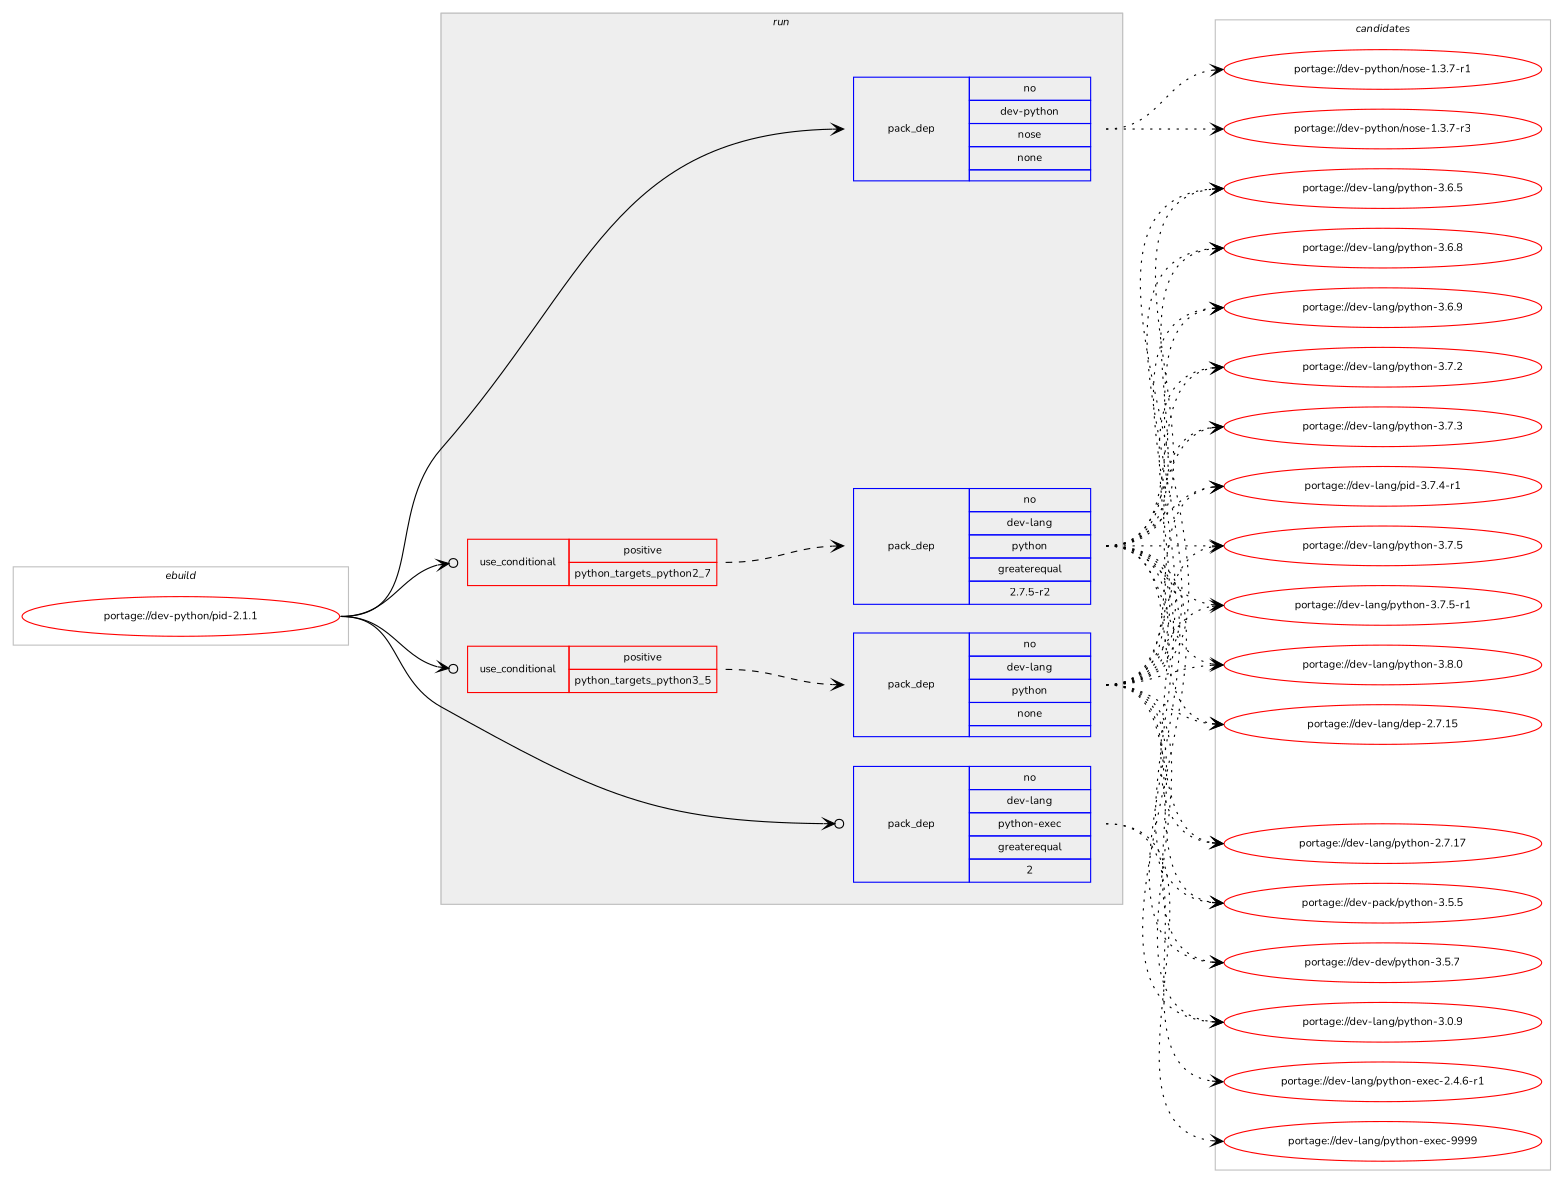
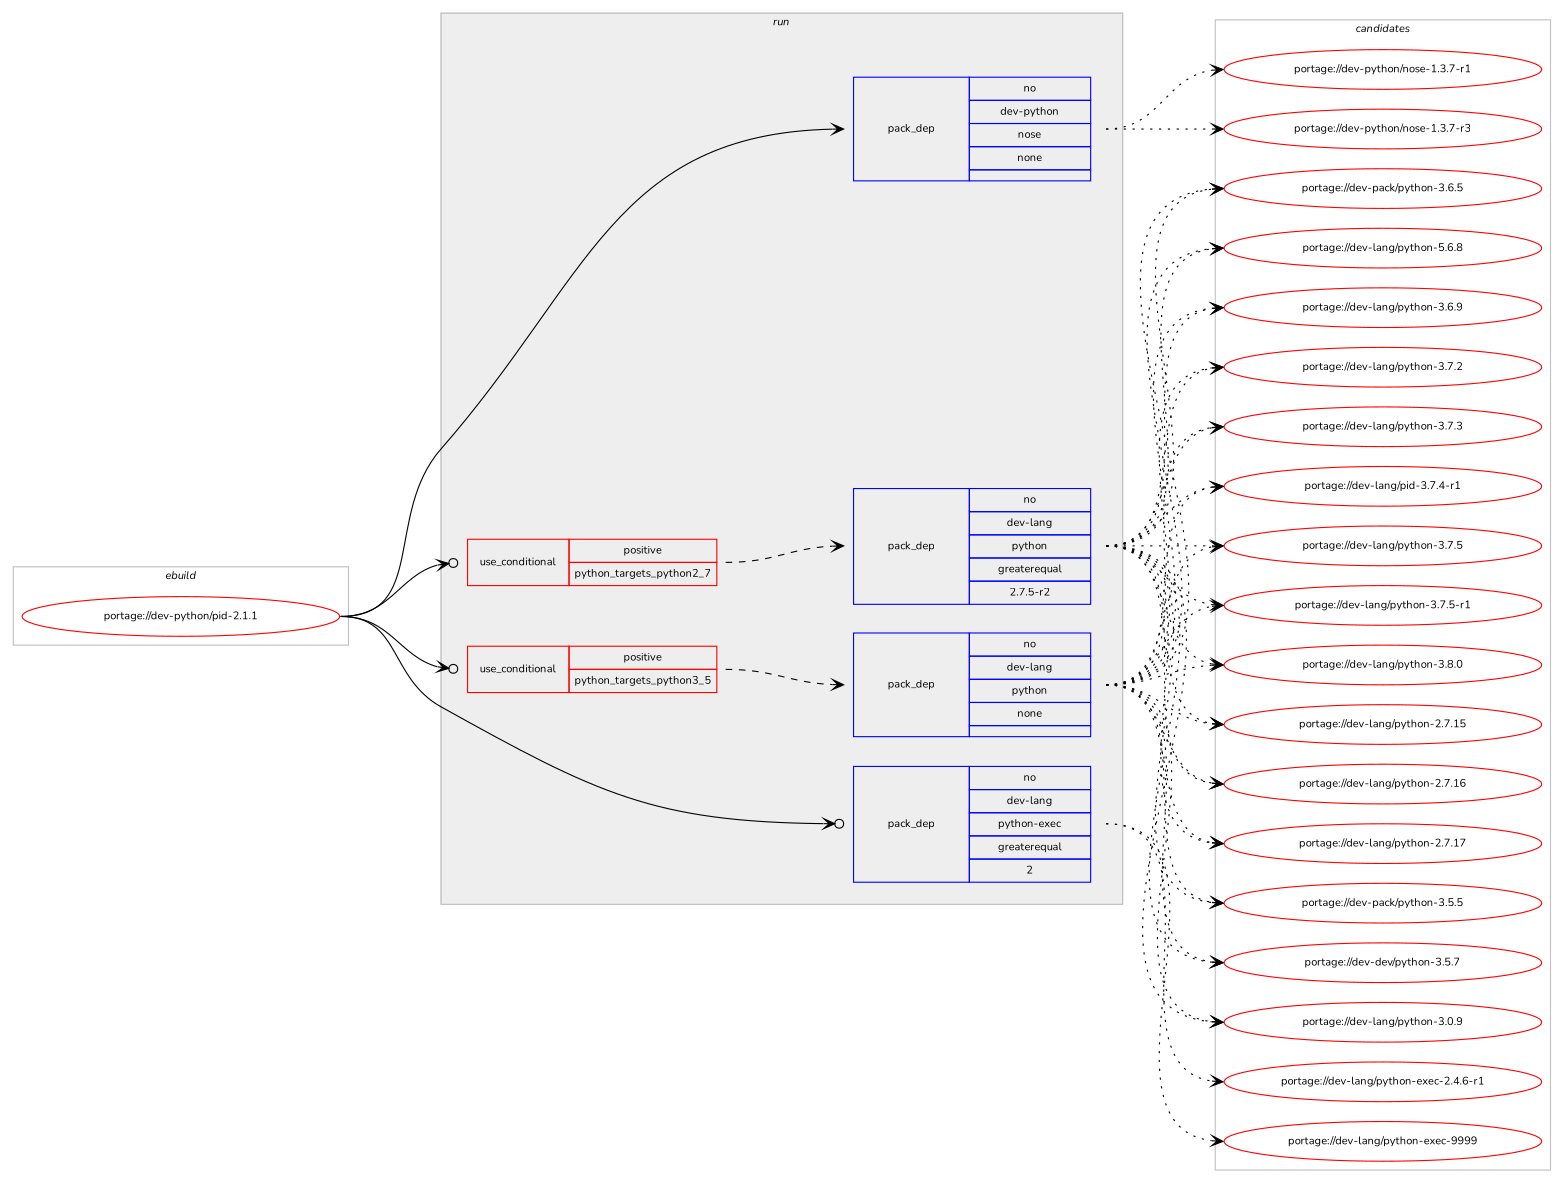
node "portage://dev-lang/python-3.6.5": label "portage://dev-lang/python-3.6.5" -> "portage://dev-pack/python-3.6.5"
node "portage://dev-lang/python-3.6.8": label "portage://dev-lang/python-3.6.8" -> "portage://dev-lang/python-5.6.8"
node "portage://dev-lang/dep-2.7.15": label "portage://dev-lang/dep-2.7.15" -> "portage://dev-lang/python-2.7.15"
node "portage://dev-lang/python-2.7.16": added
